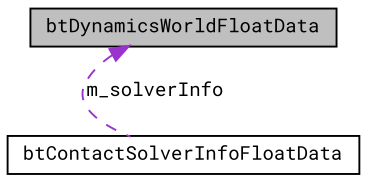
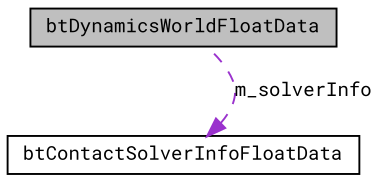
edge "btContactSolverInfoFloatData" -> "btDynamicsWorldFloatData": reversed
